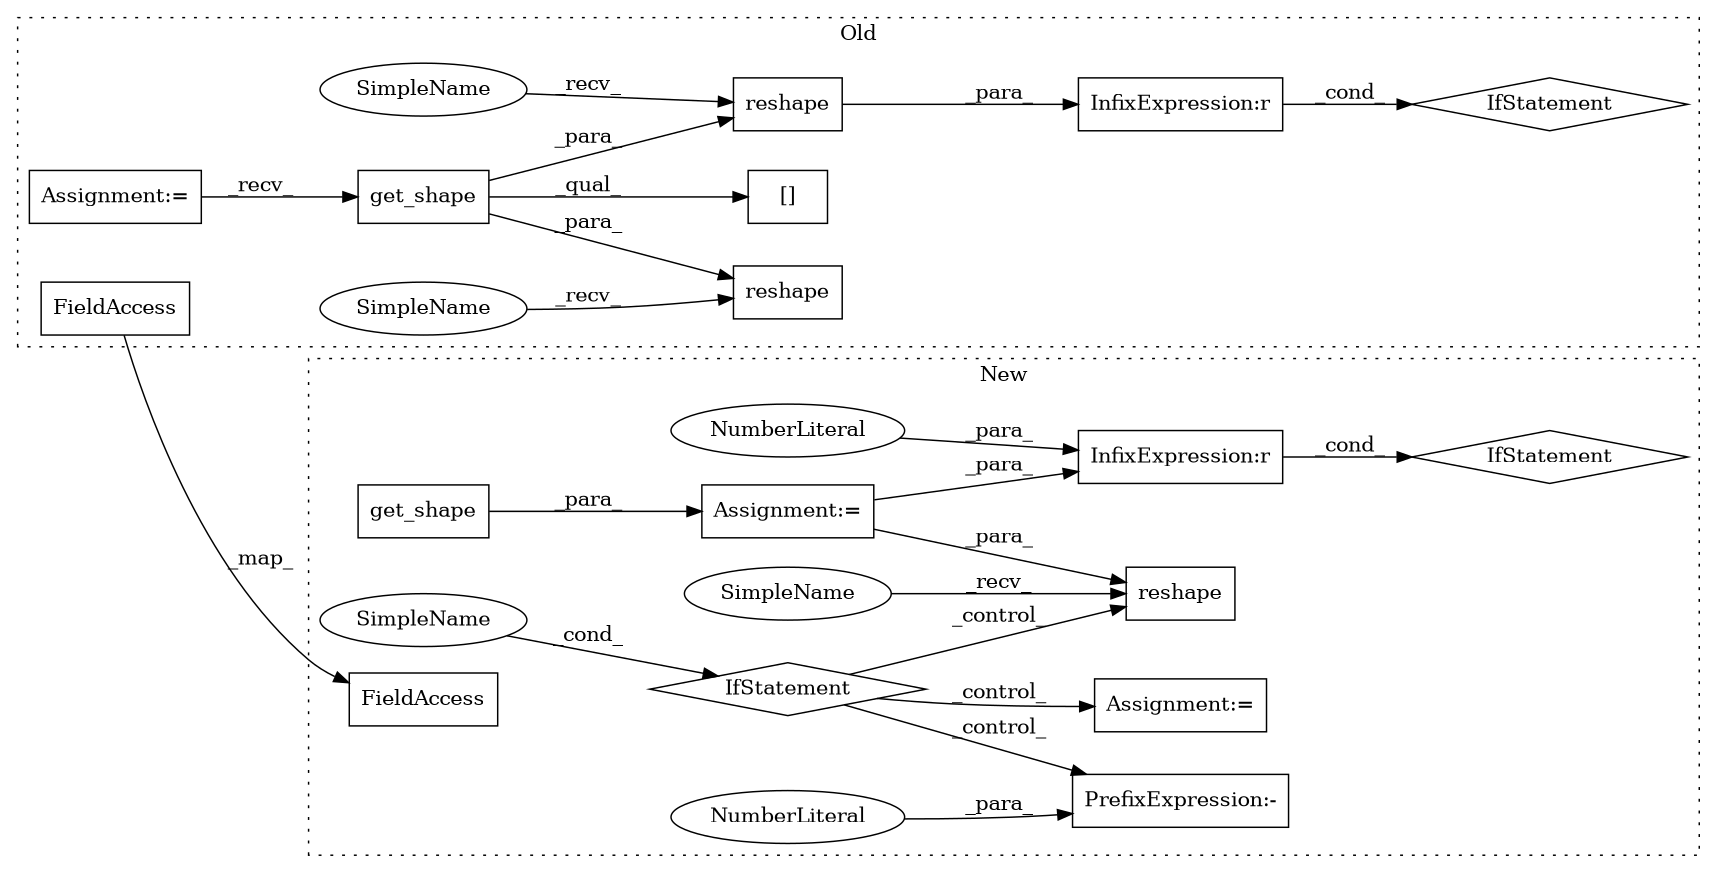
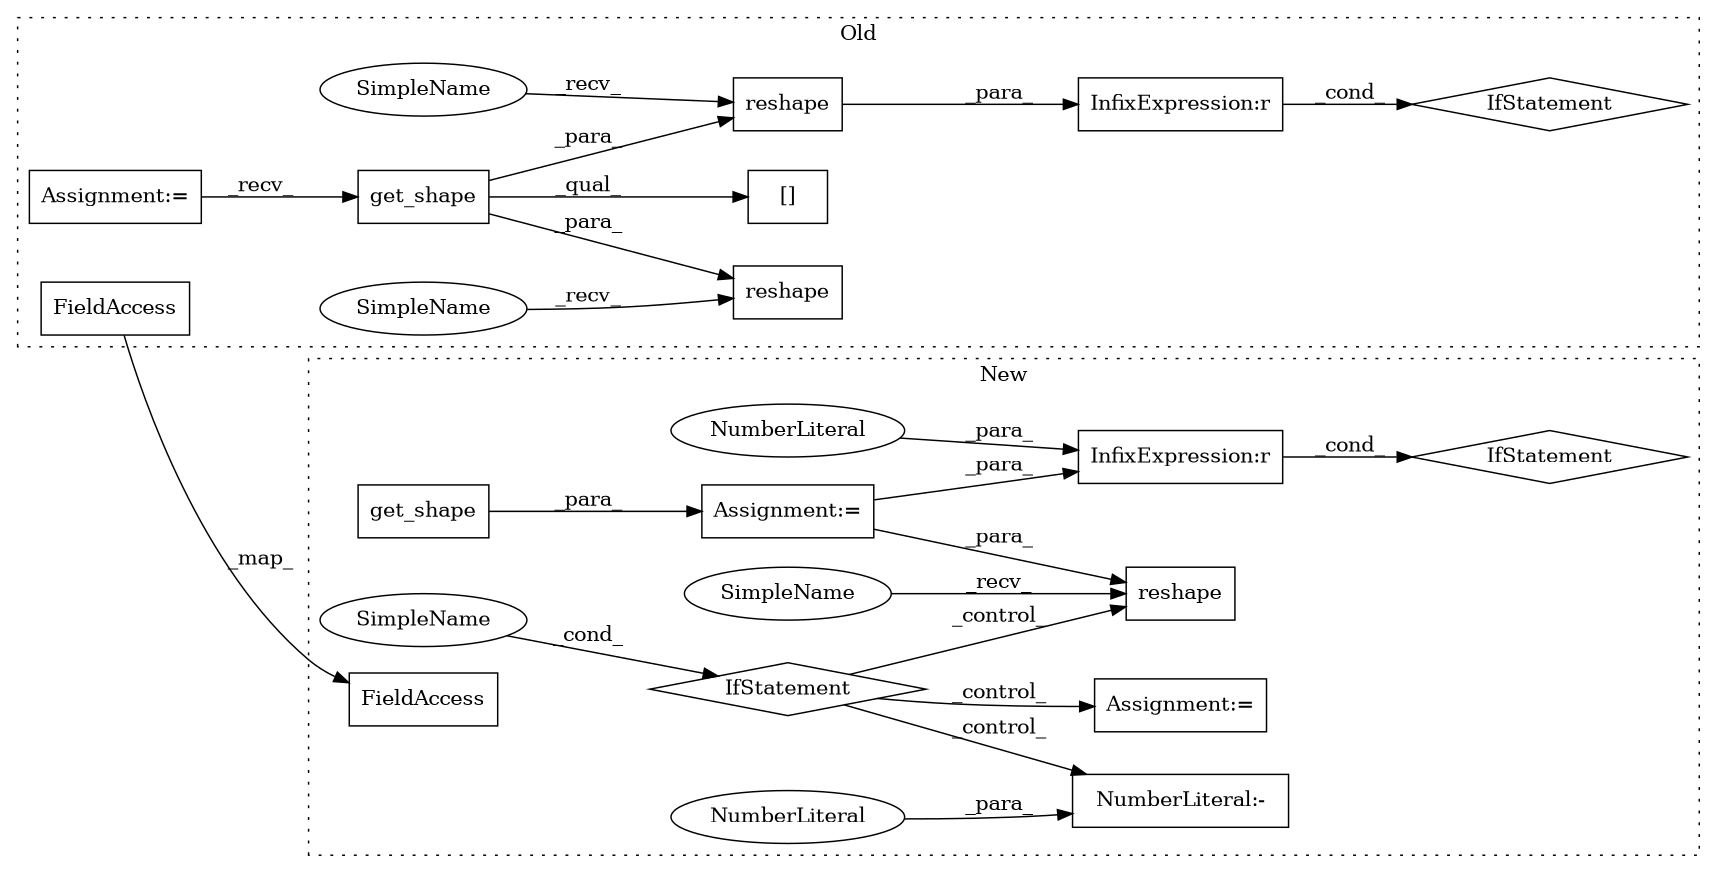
node "PrefixExpression:-": label "PrefixExpression:-" -> "NumberLiteral:-"
